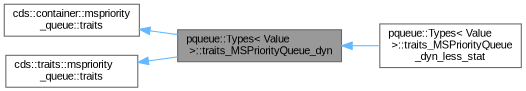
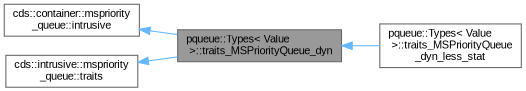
node "cds::container::mspriority _queue::traits": label "cds::container::mspriority _queue::traits" -> "cds::container::mspriority _queue::intrusive"
node "cds::traits::mspriority _queue::traits": label "cds::traits::mspriority _queue::traits" -> "cds::intrusive::mspriority _queue::traits"
